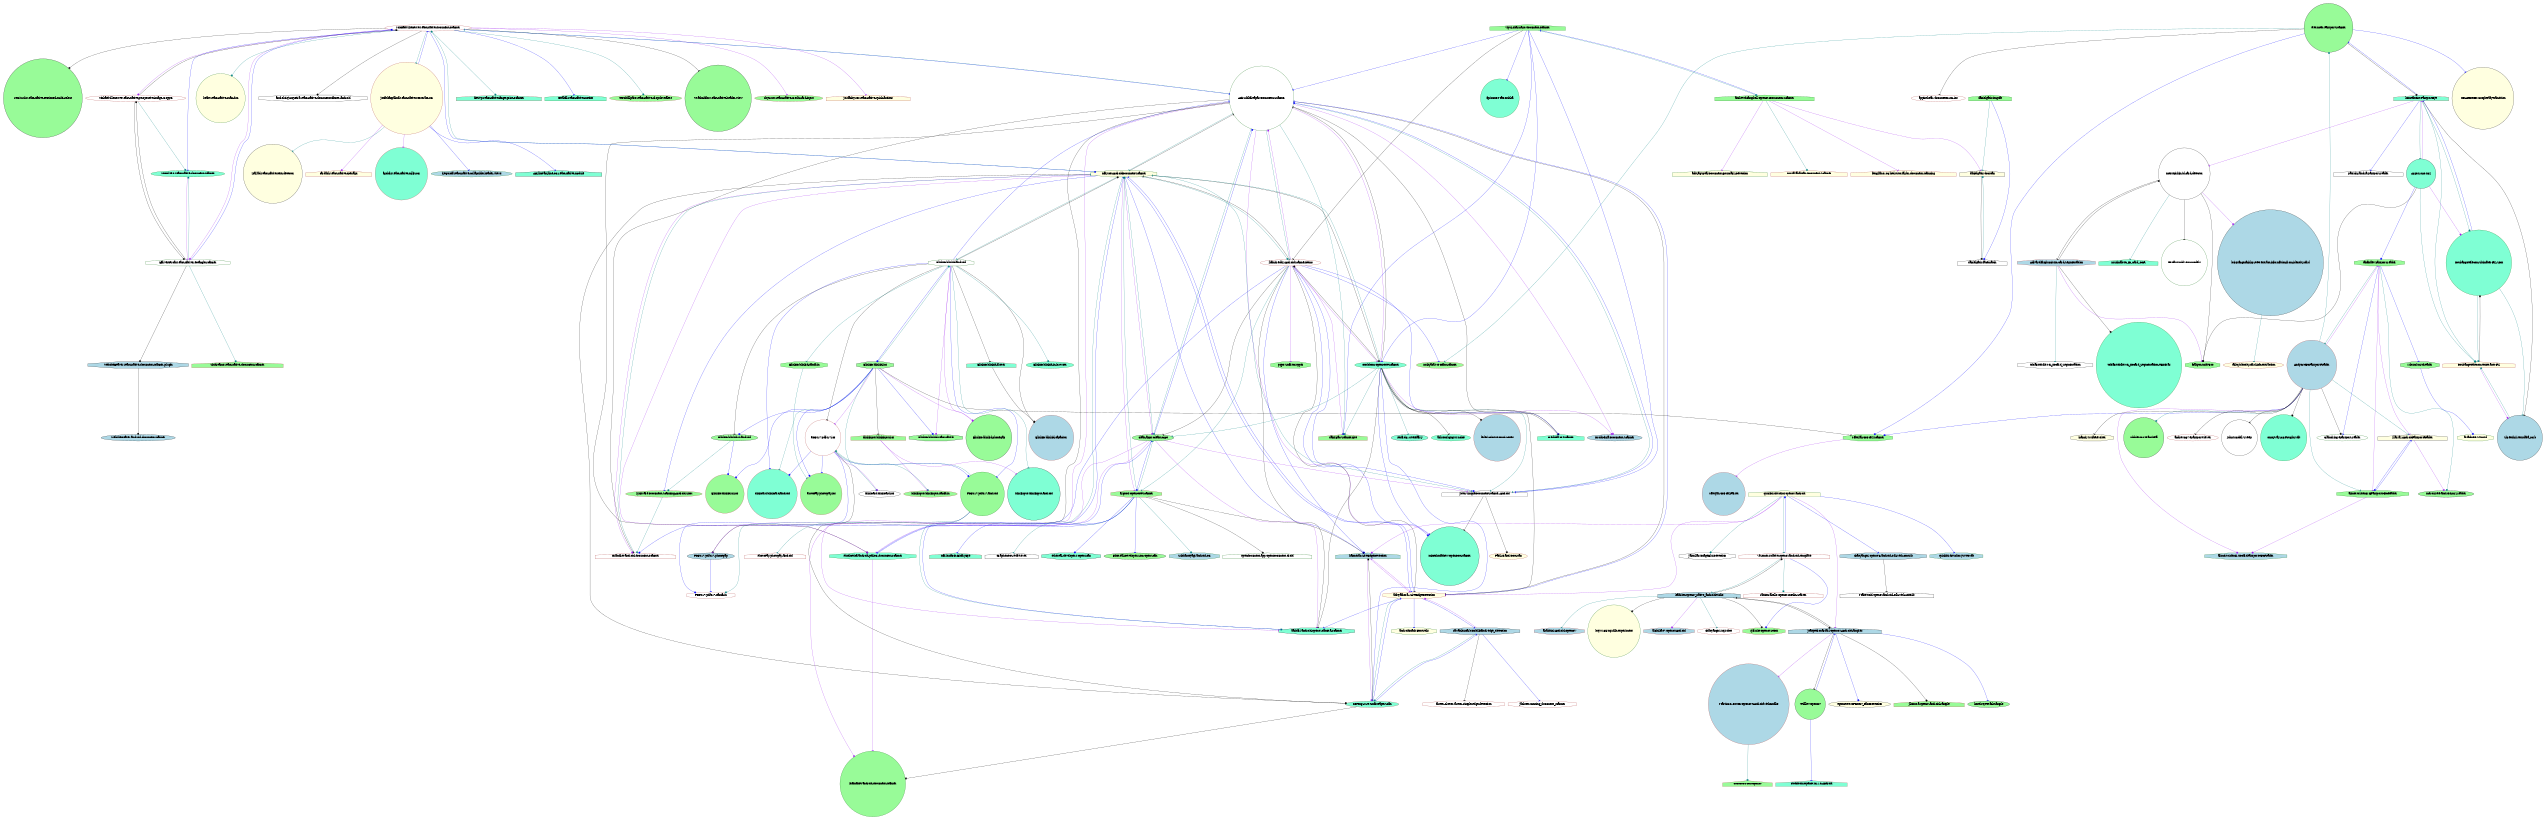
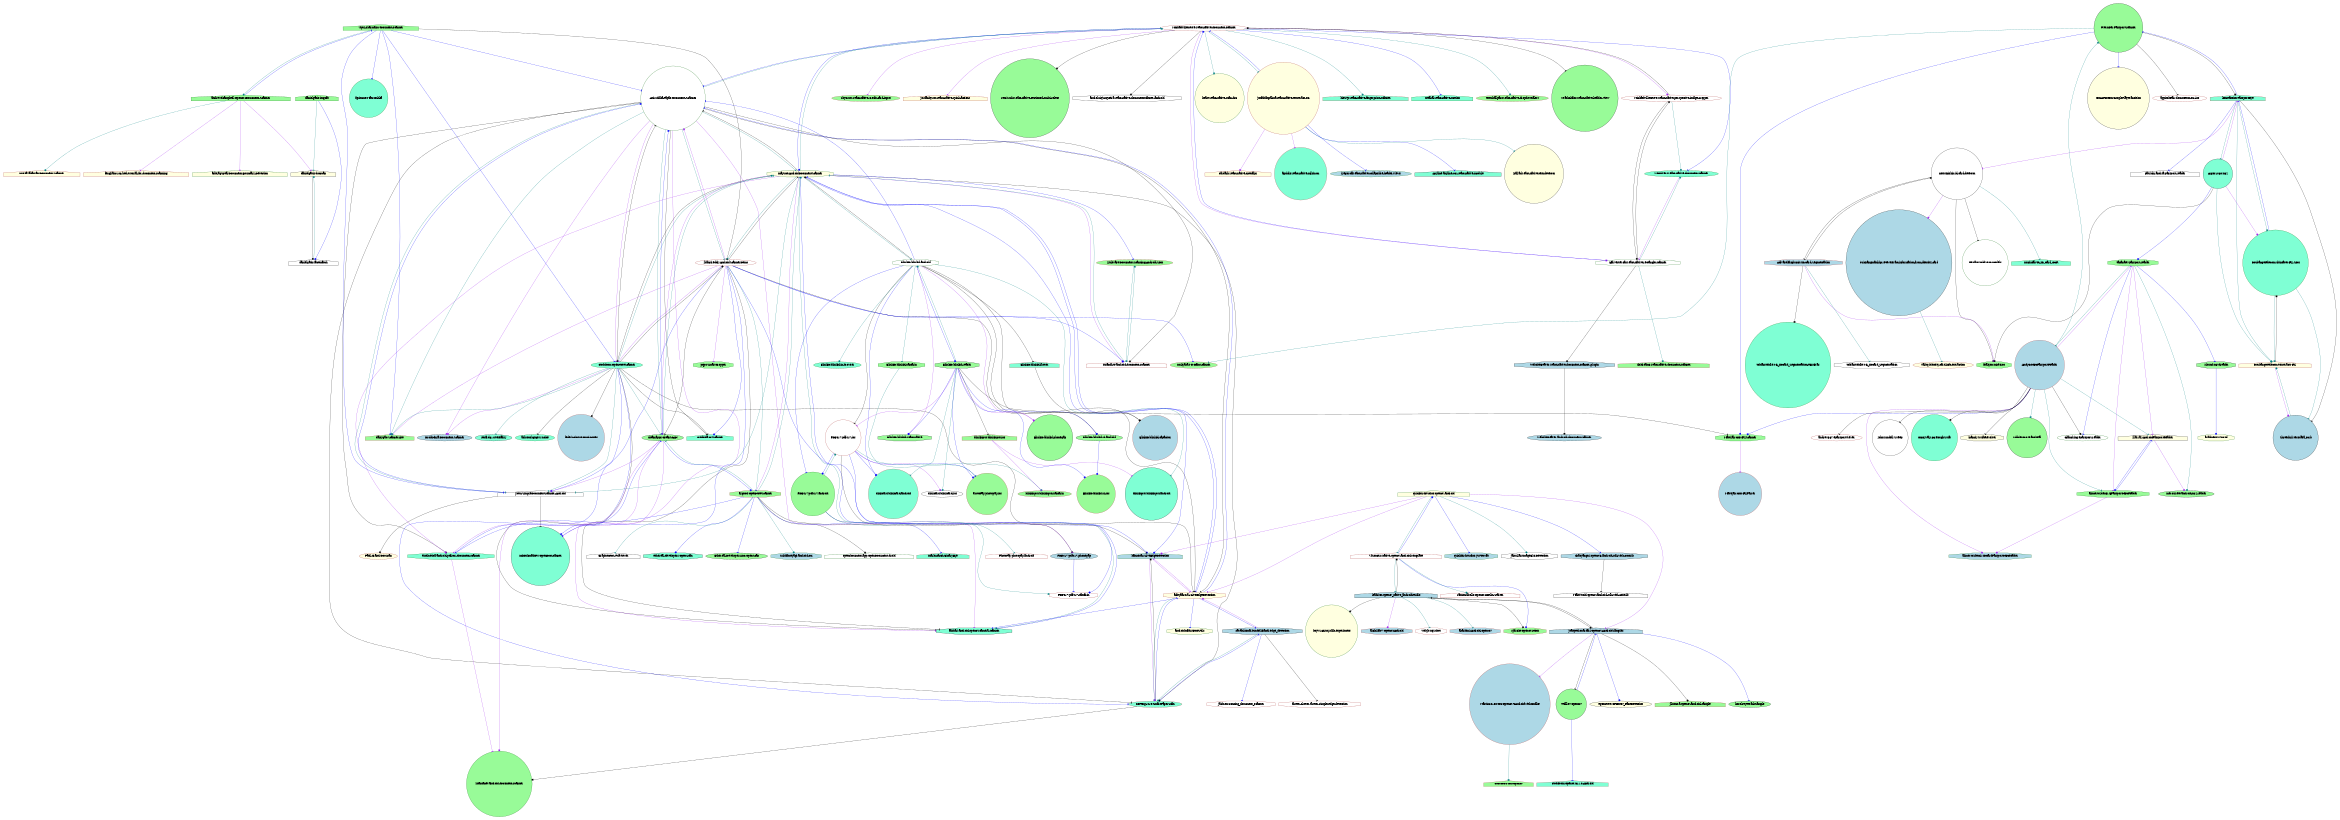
node "BlinkID/blinkid-ios": label "BlinkID/blinkid-ios" -> "BlinkID/blinkid-reader"
edge "BlinkID/blinkid-ui-android" -> "zynkware/Document-Scanning-Android-SDK": now "Kuama-IT/android-document-scanner" -> "zynkware/Document-Scanning-Android-SDK"
node "chaoyangnz/myrobot": label "chaoyangnz/myrobot" -> "webjb/myrobot"
